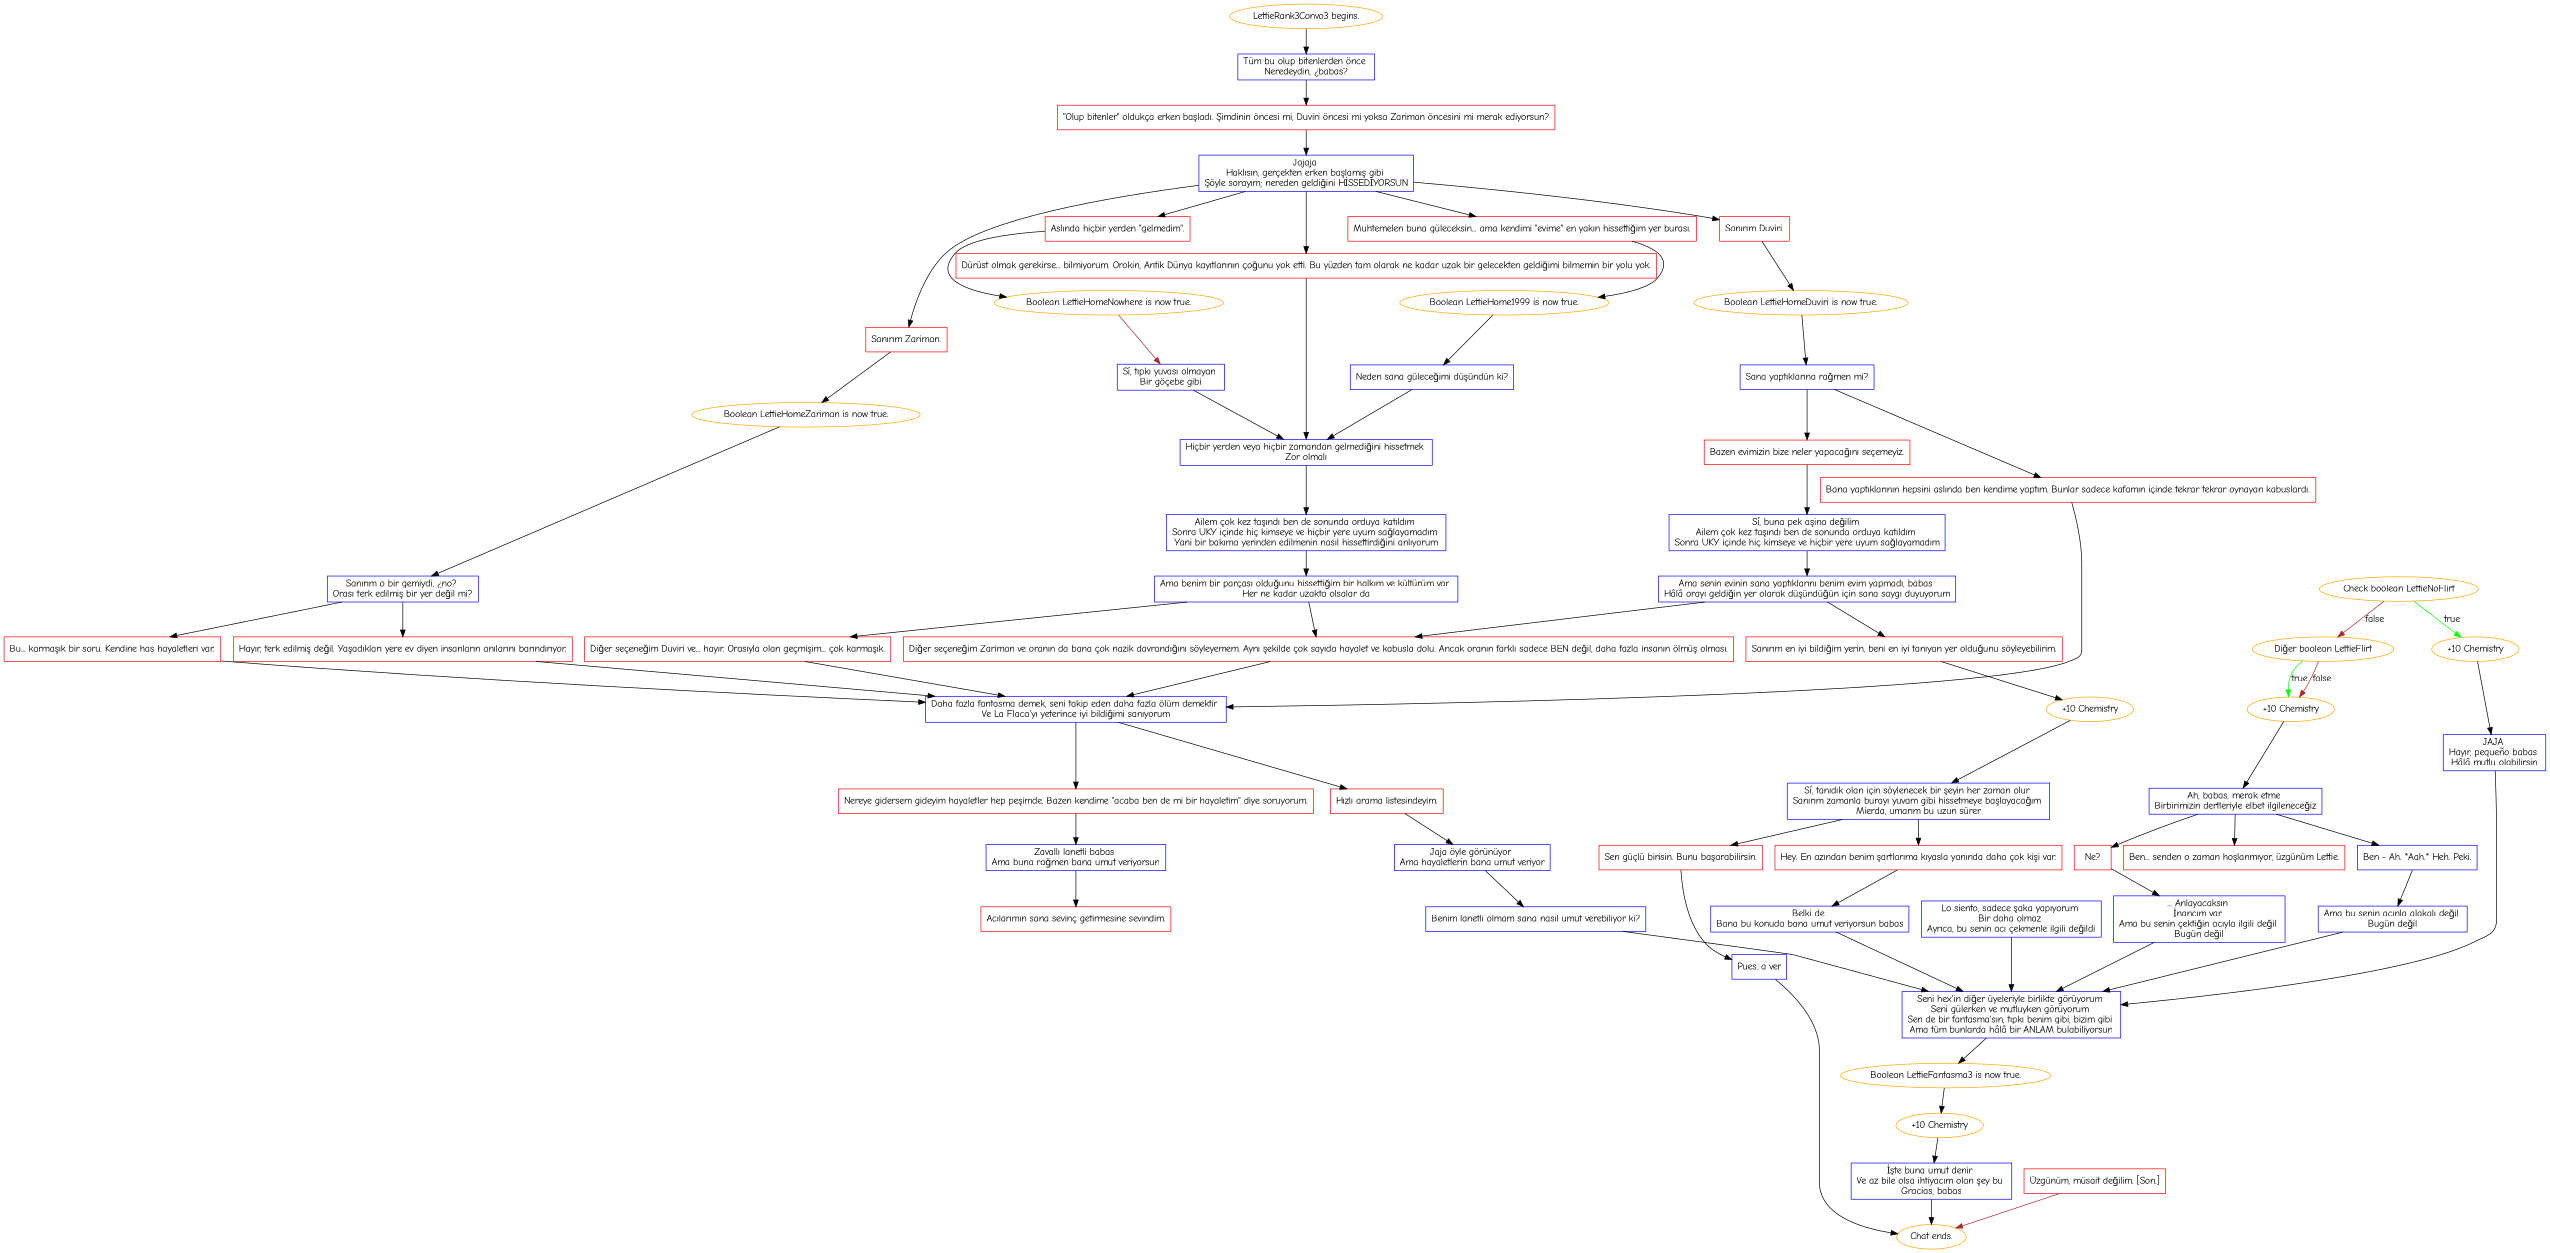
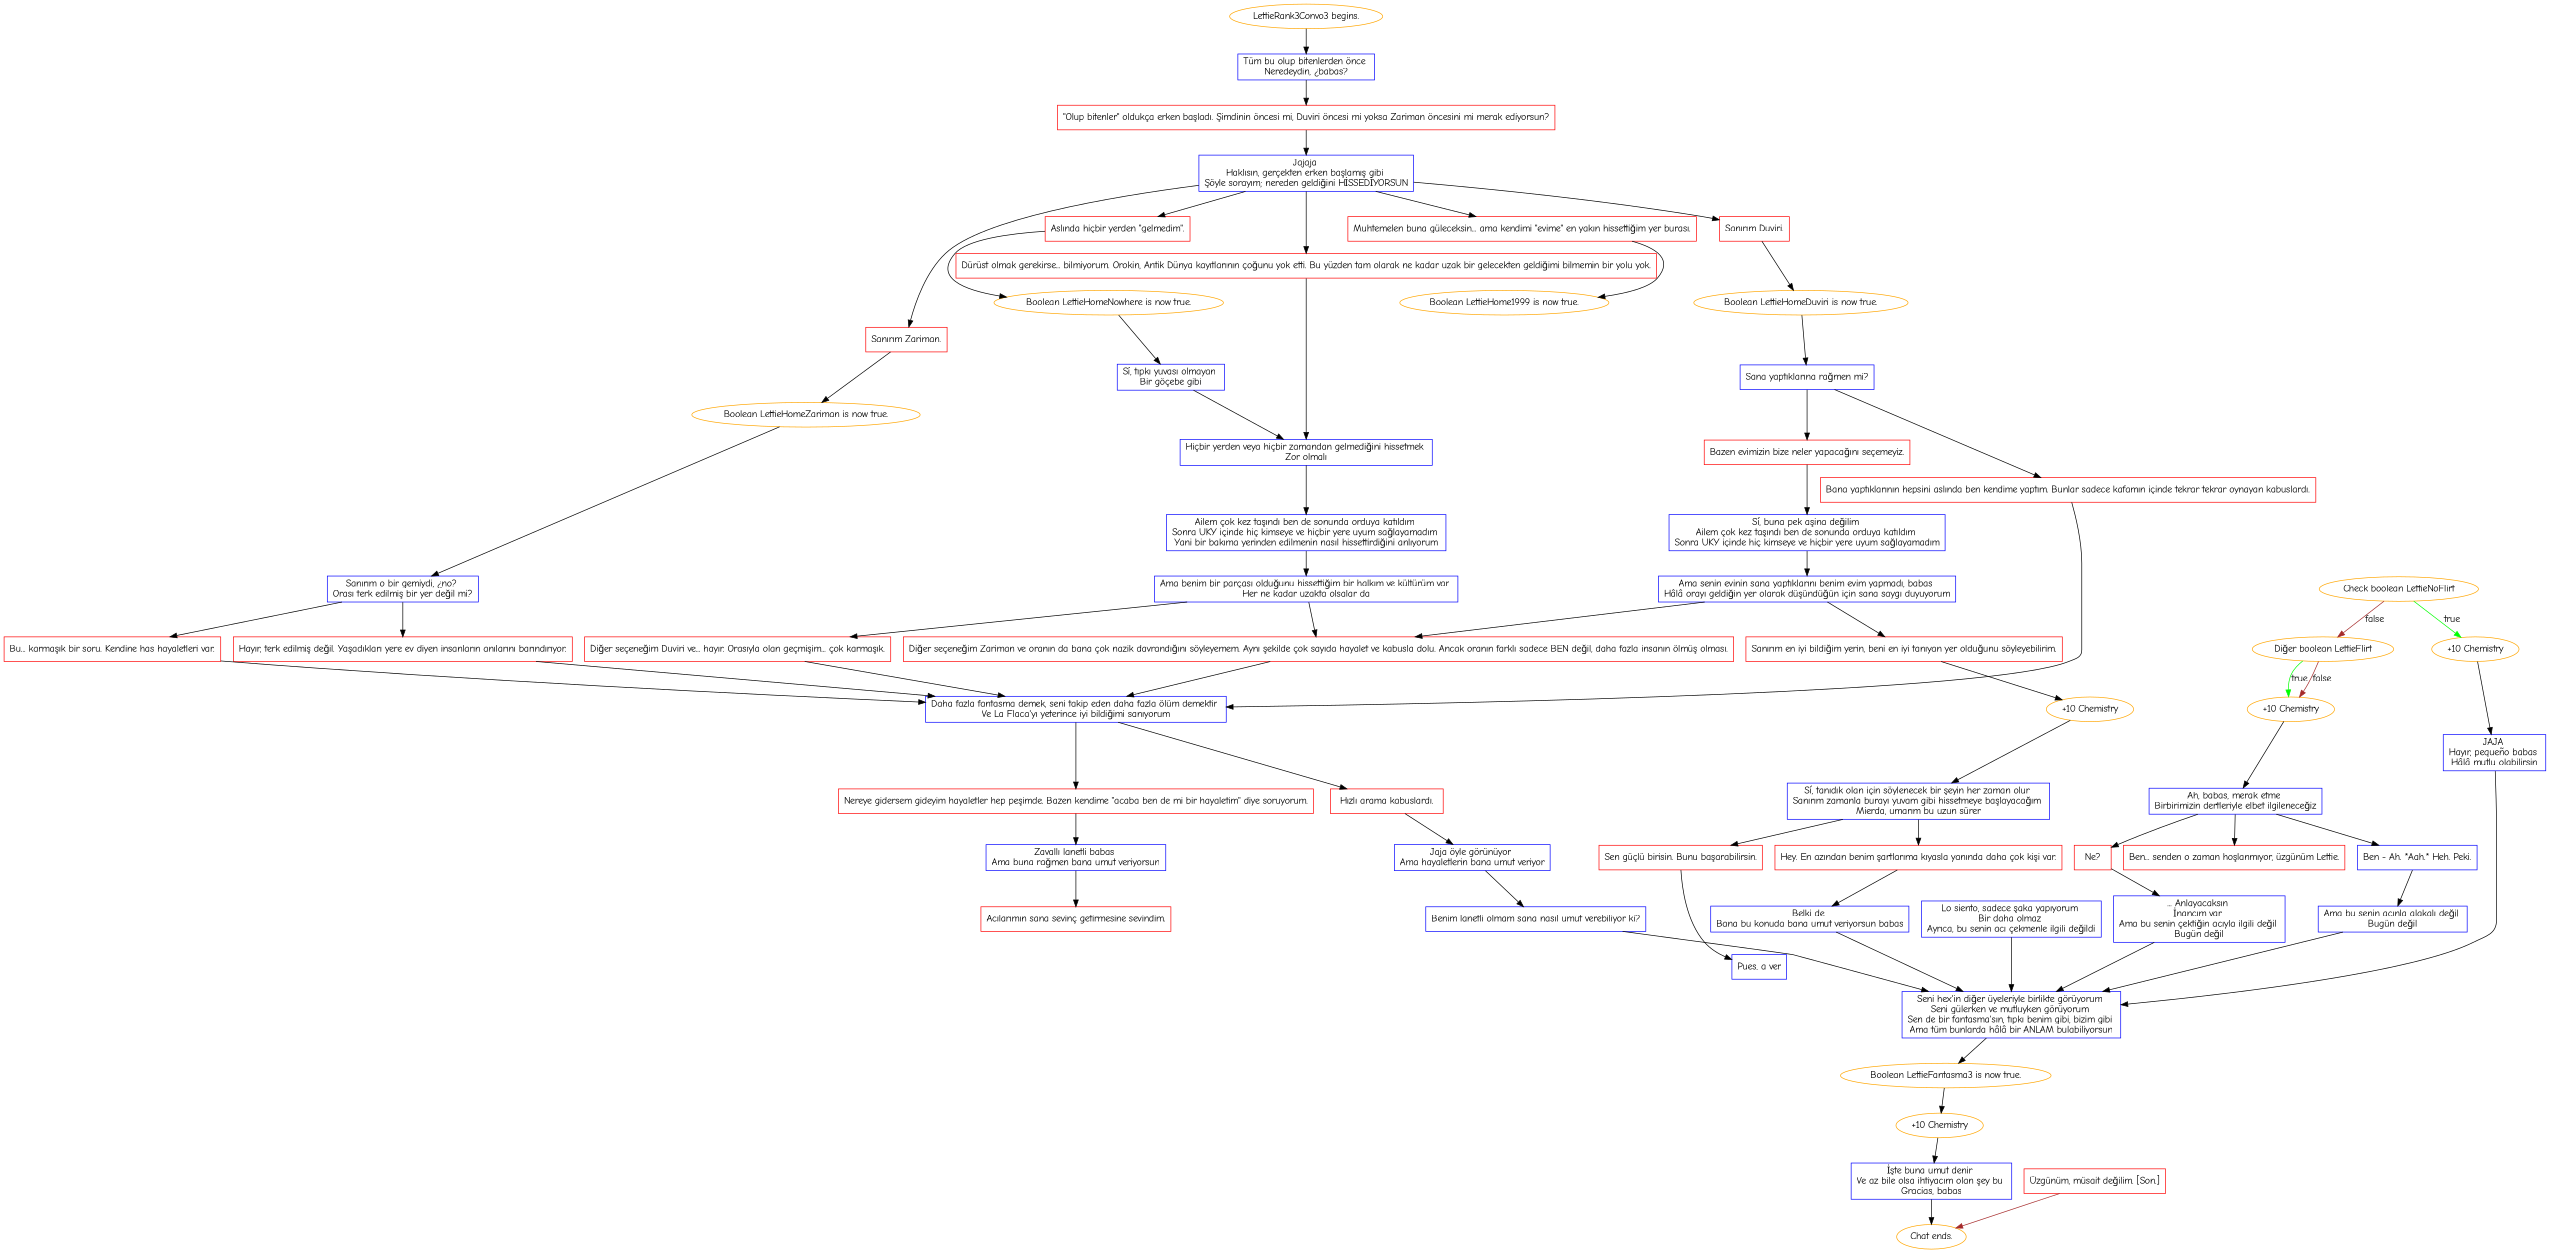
edge "Boolean LettieHomeNowhere is now true." -> "Sí, tıpkı yuvası olmayan Bir göçebe gibi": color brown -> black
node "Neden sana güleceğimi düşündün ki?": removed
node "Hızlı arama listesindeyim.": label "Hızlı arama listesindeyim." -> "Hızlı arama kabuslardı."
edge "Pues, a ver" -> "Chat ends.": removed
